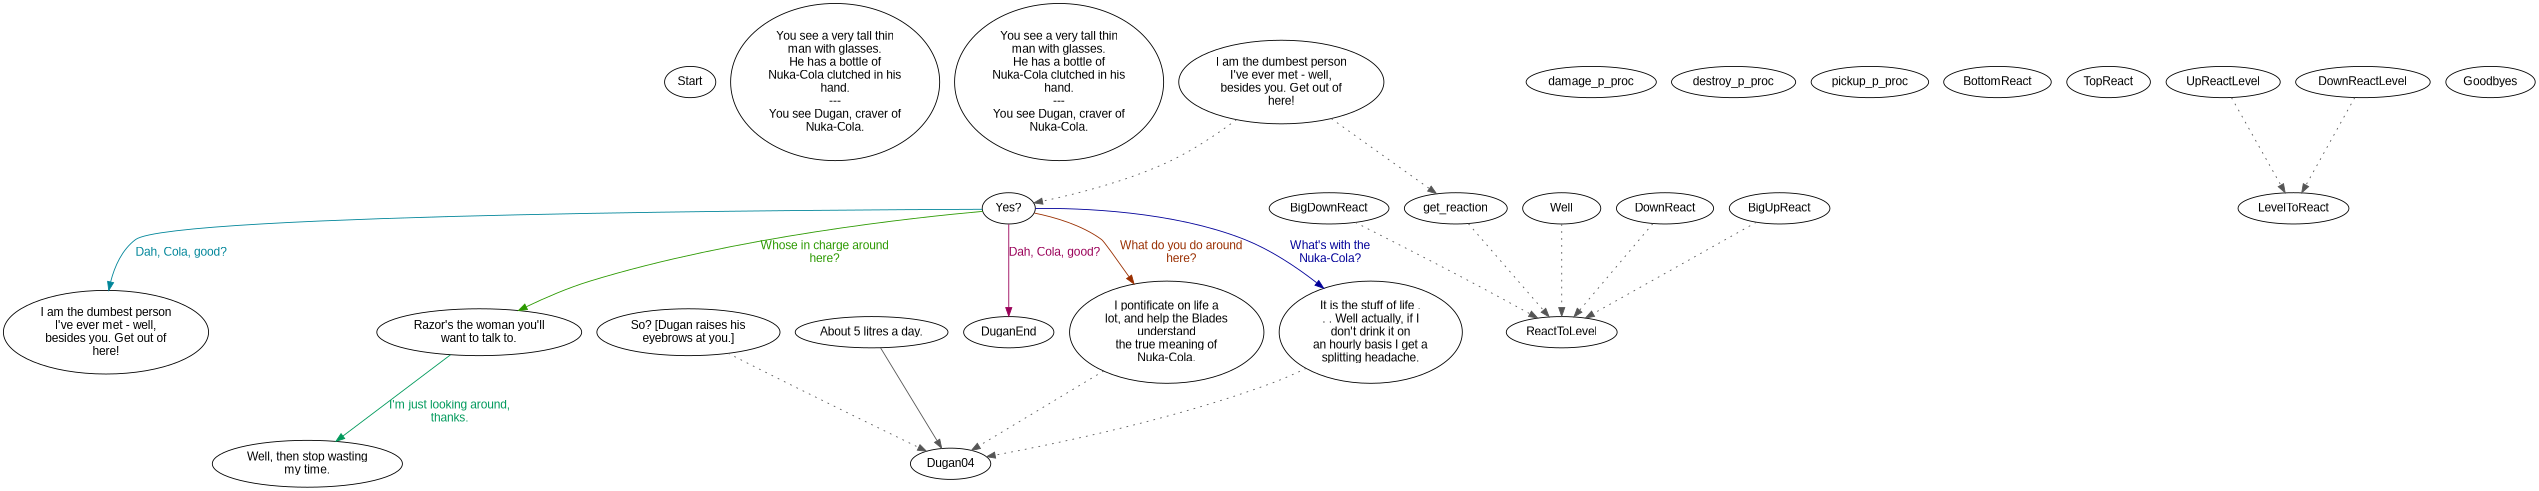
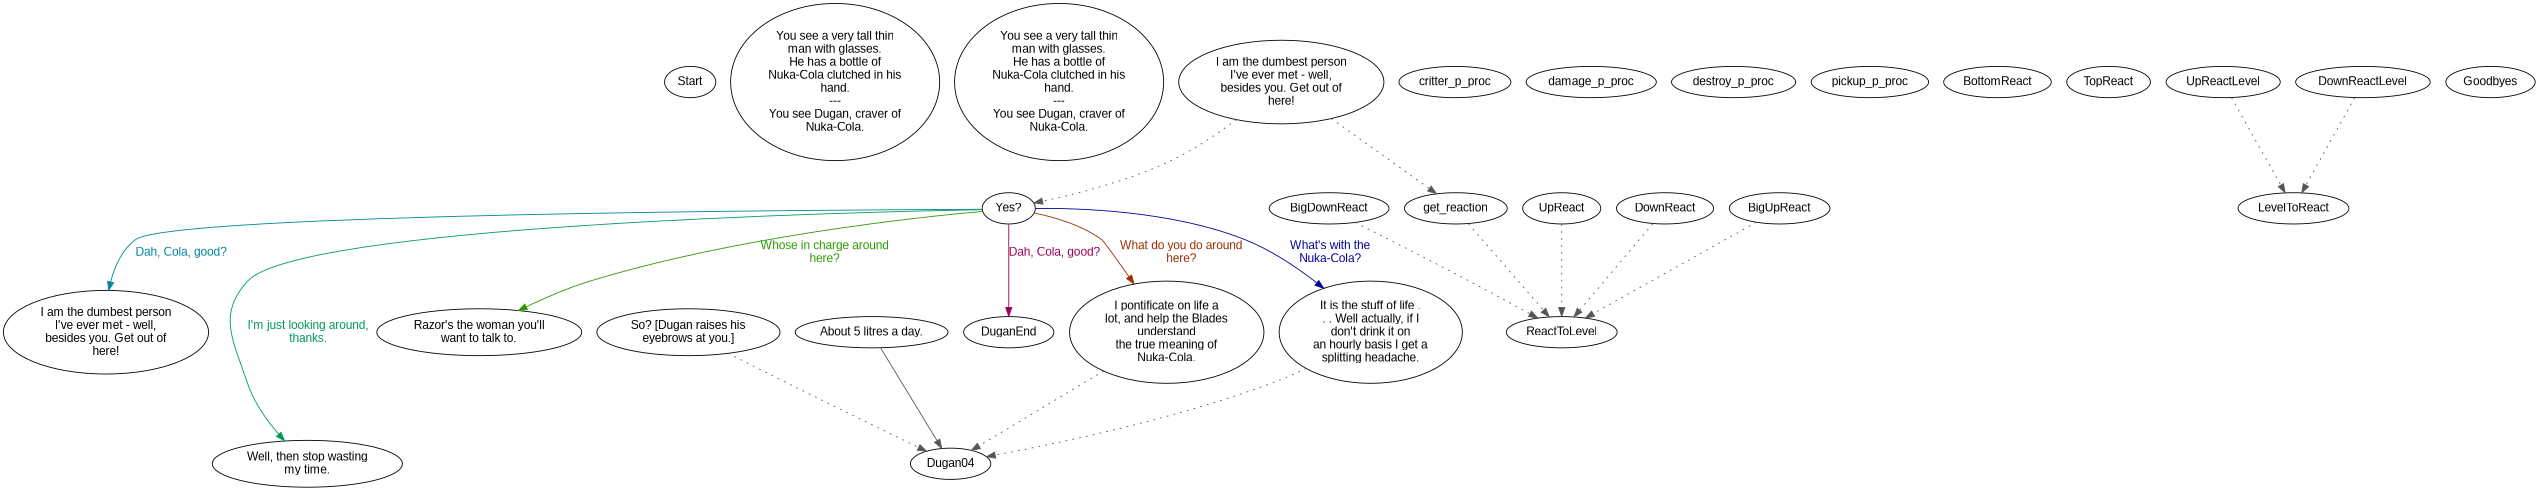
node "critter_p_proc": added
node "Well": label "Well" -> "UpReact"
edge "Razor's the woman you'll want to talk to." -> "Well, then stop wasting my time.": now "Yes?" -> "Well, then stop wasting my time."
